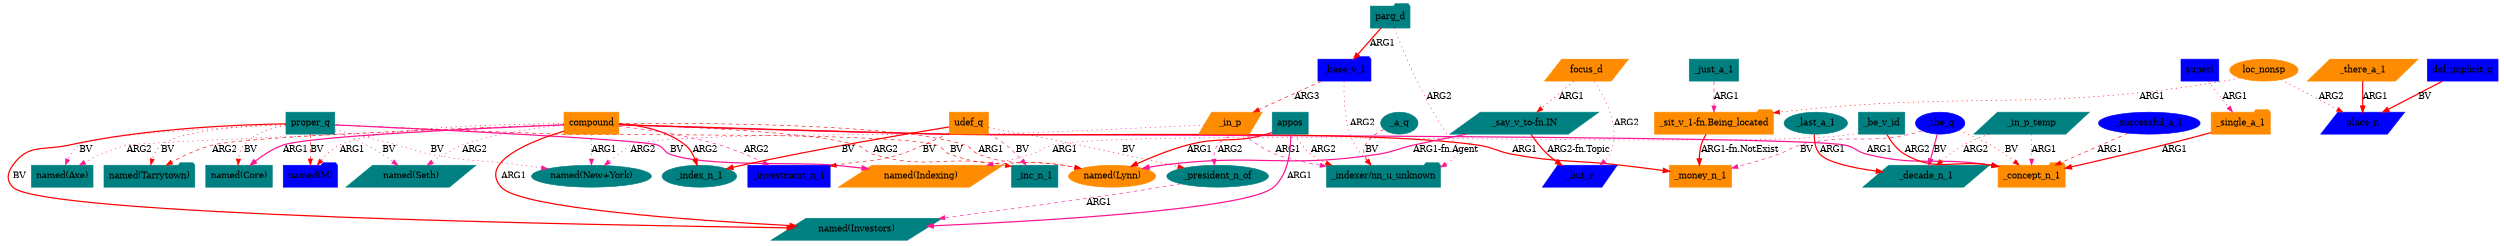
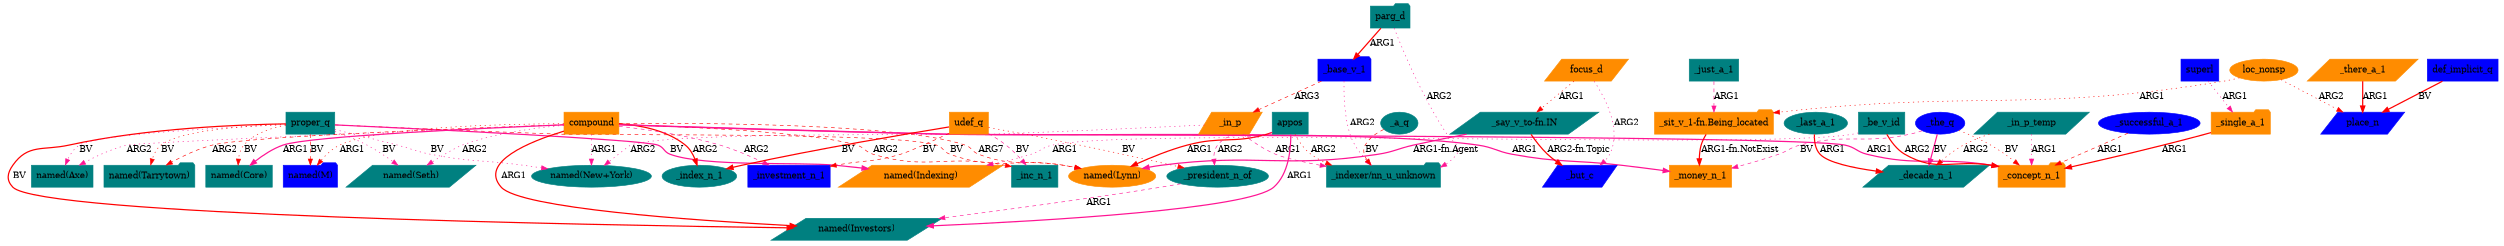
edge "compound" -> "_money_n_1": color red -> deeppink
edge "compound" -> "named(Lynn)": label "ARG1" -> "ARG7"
